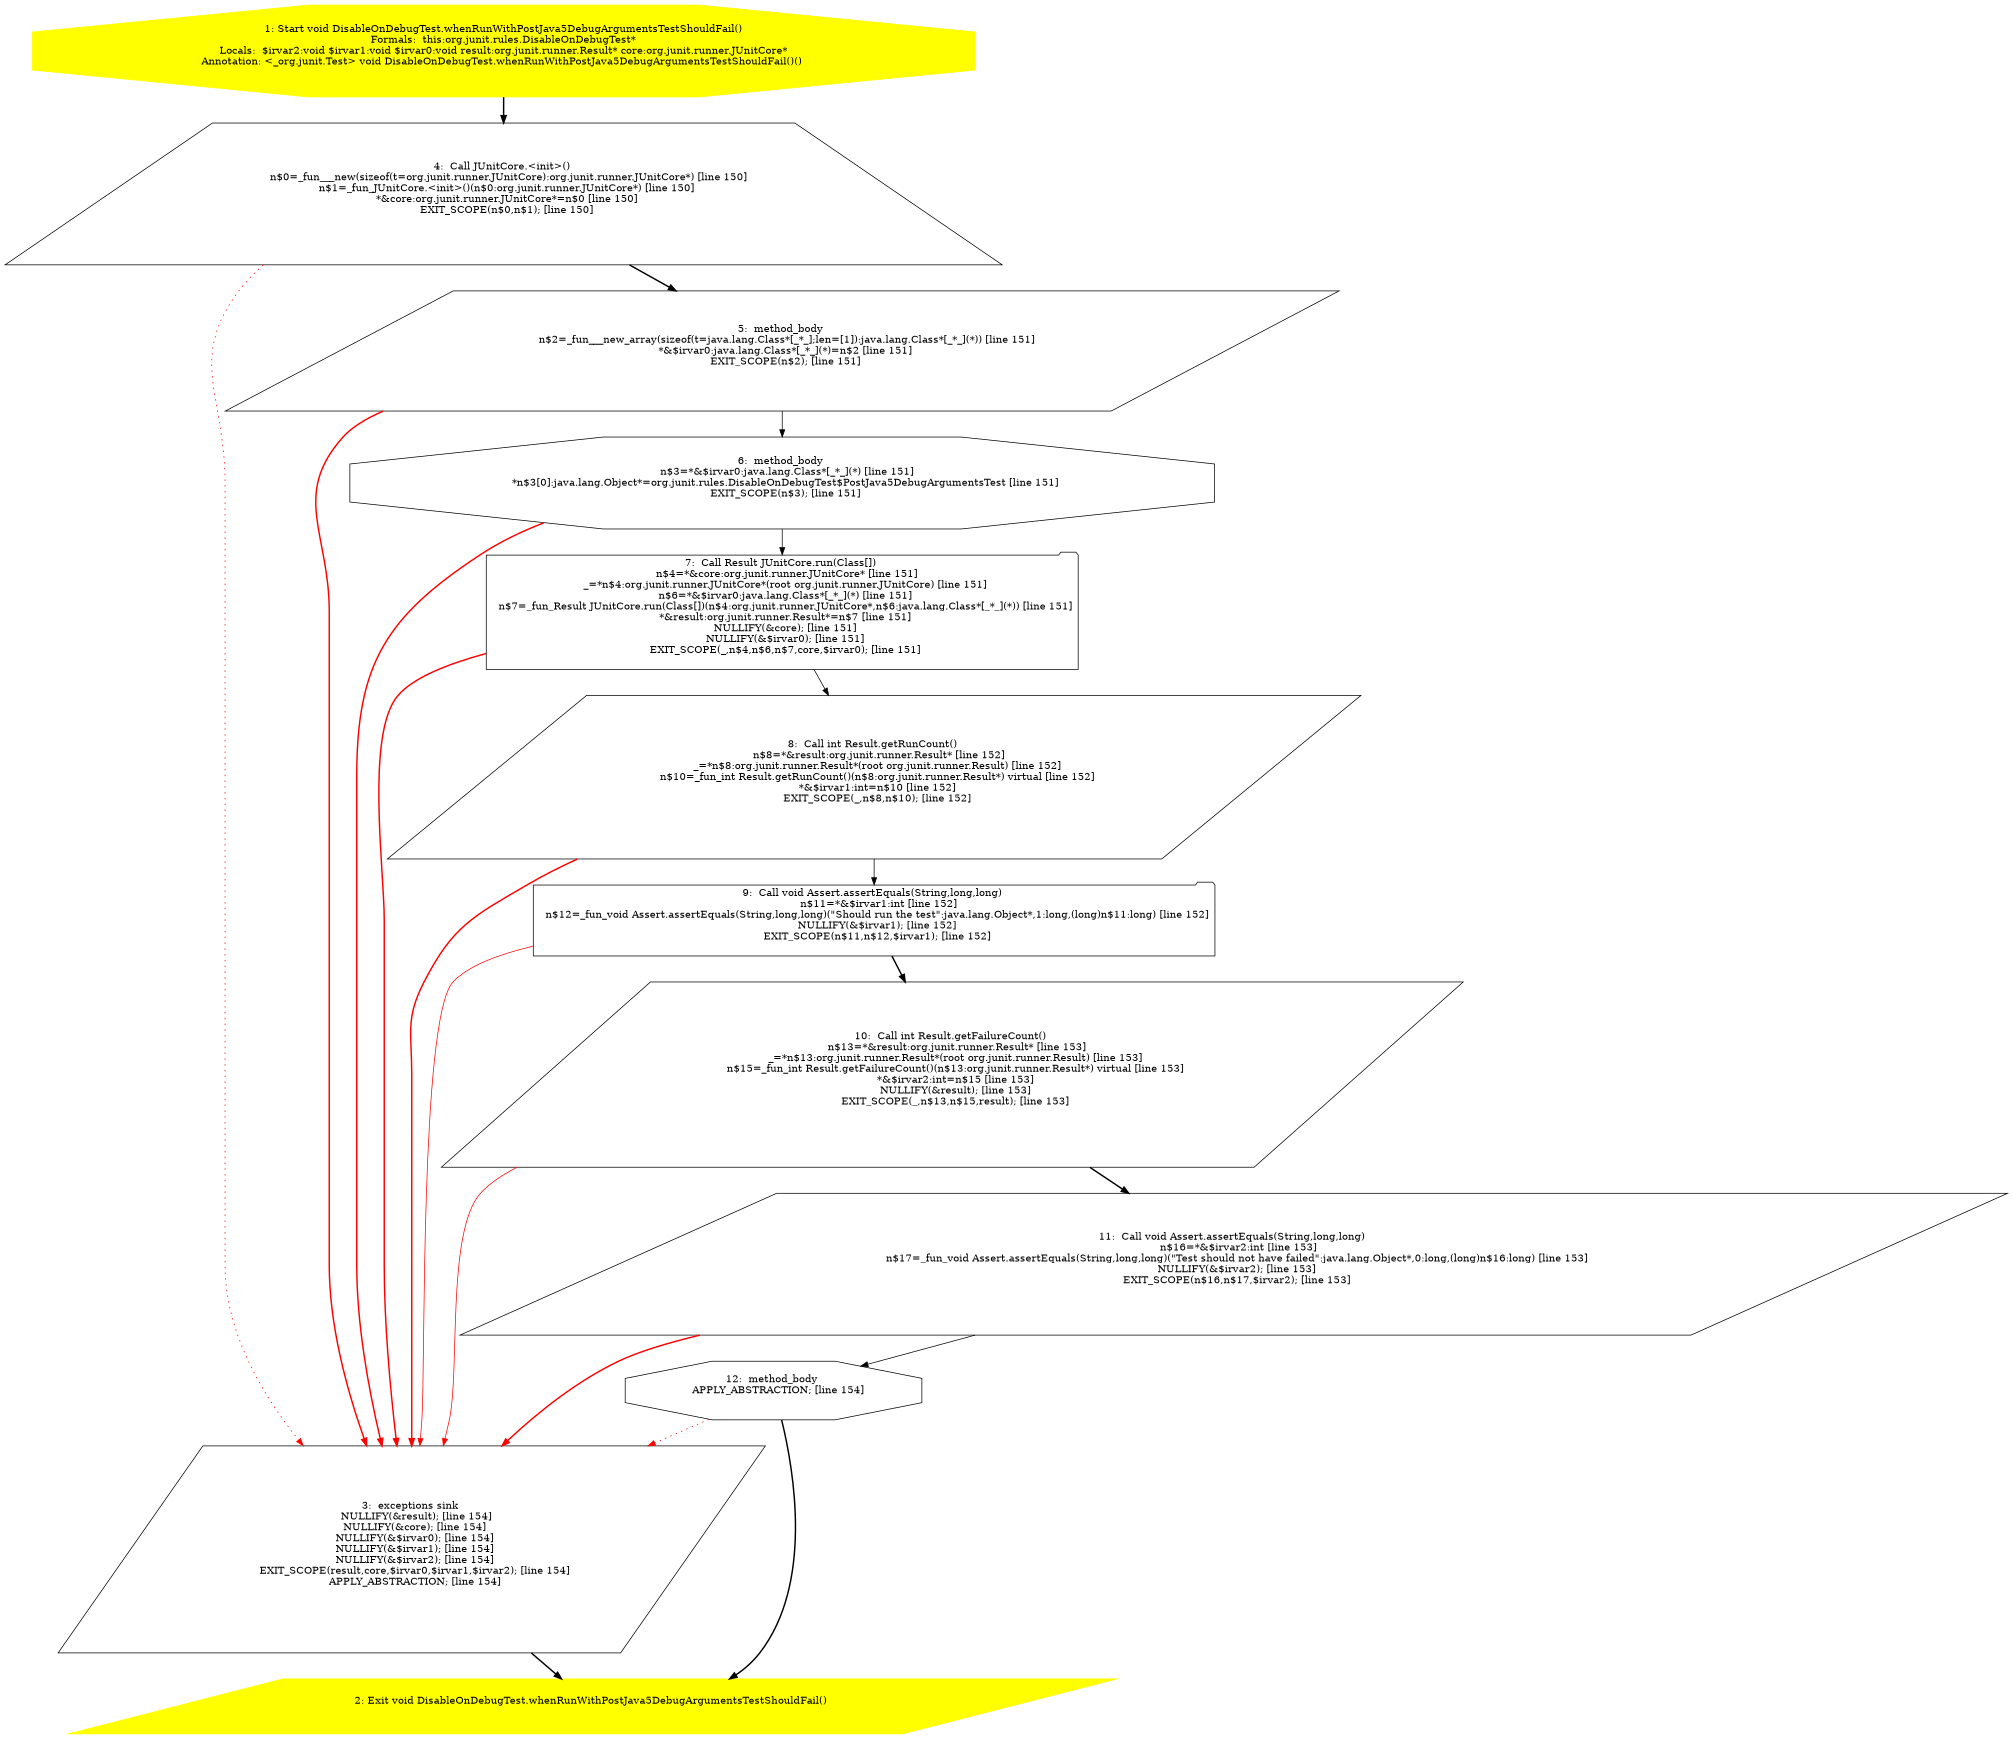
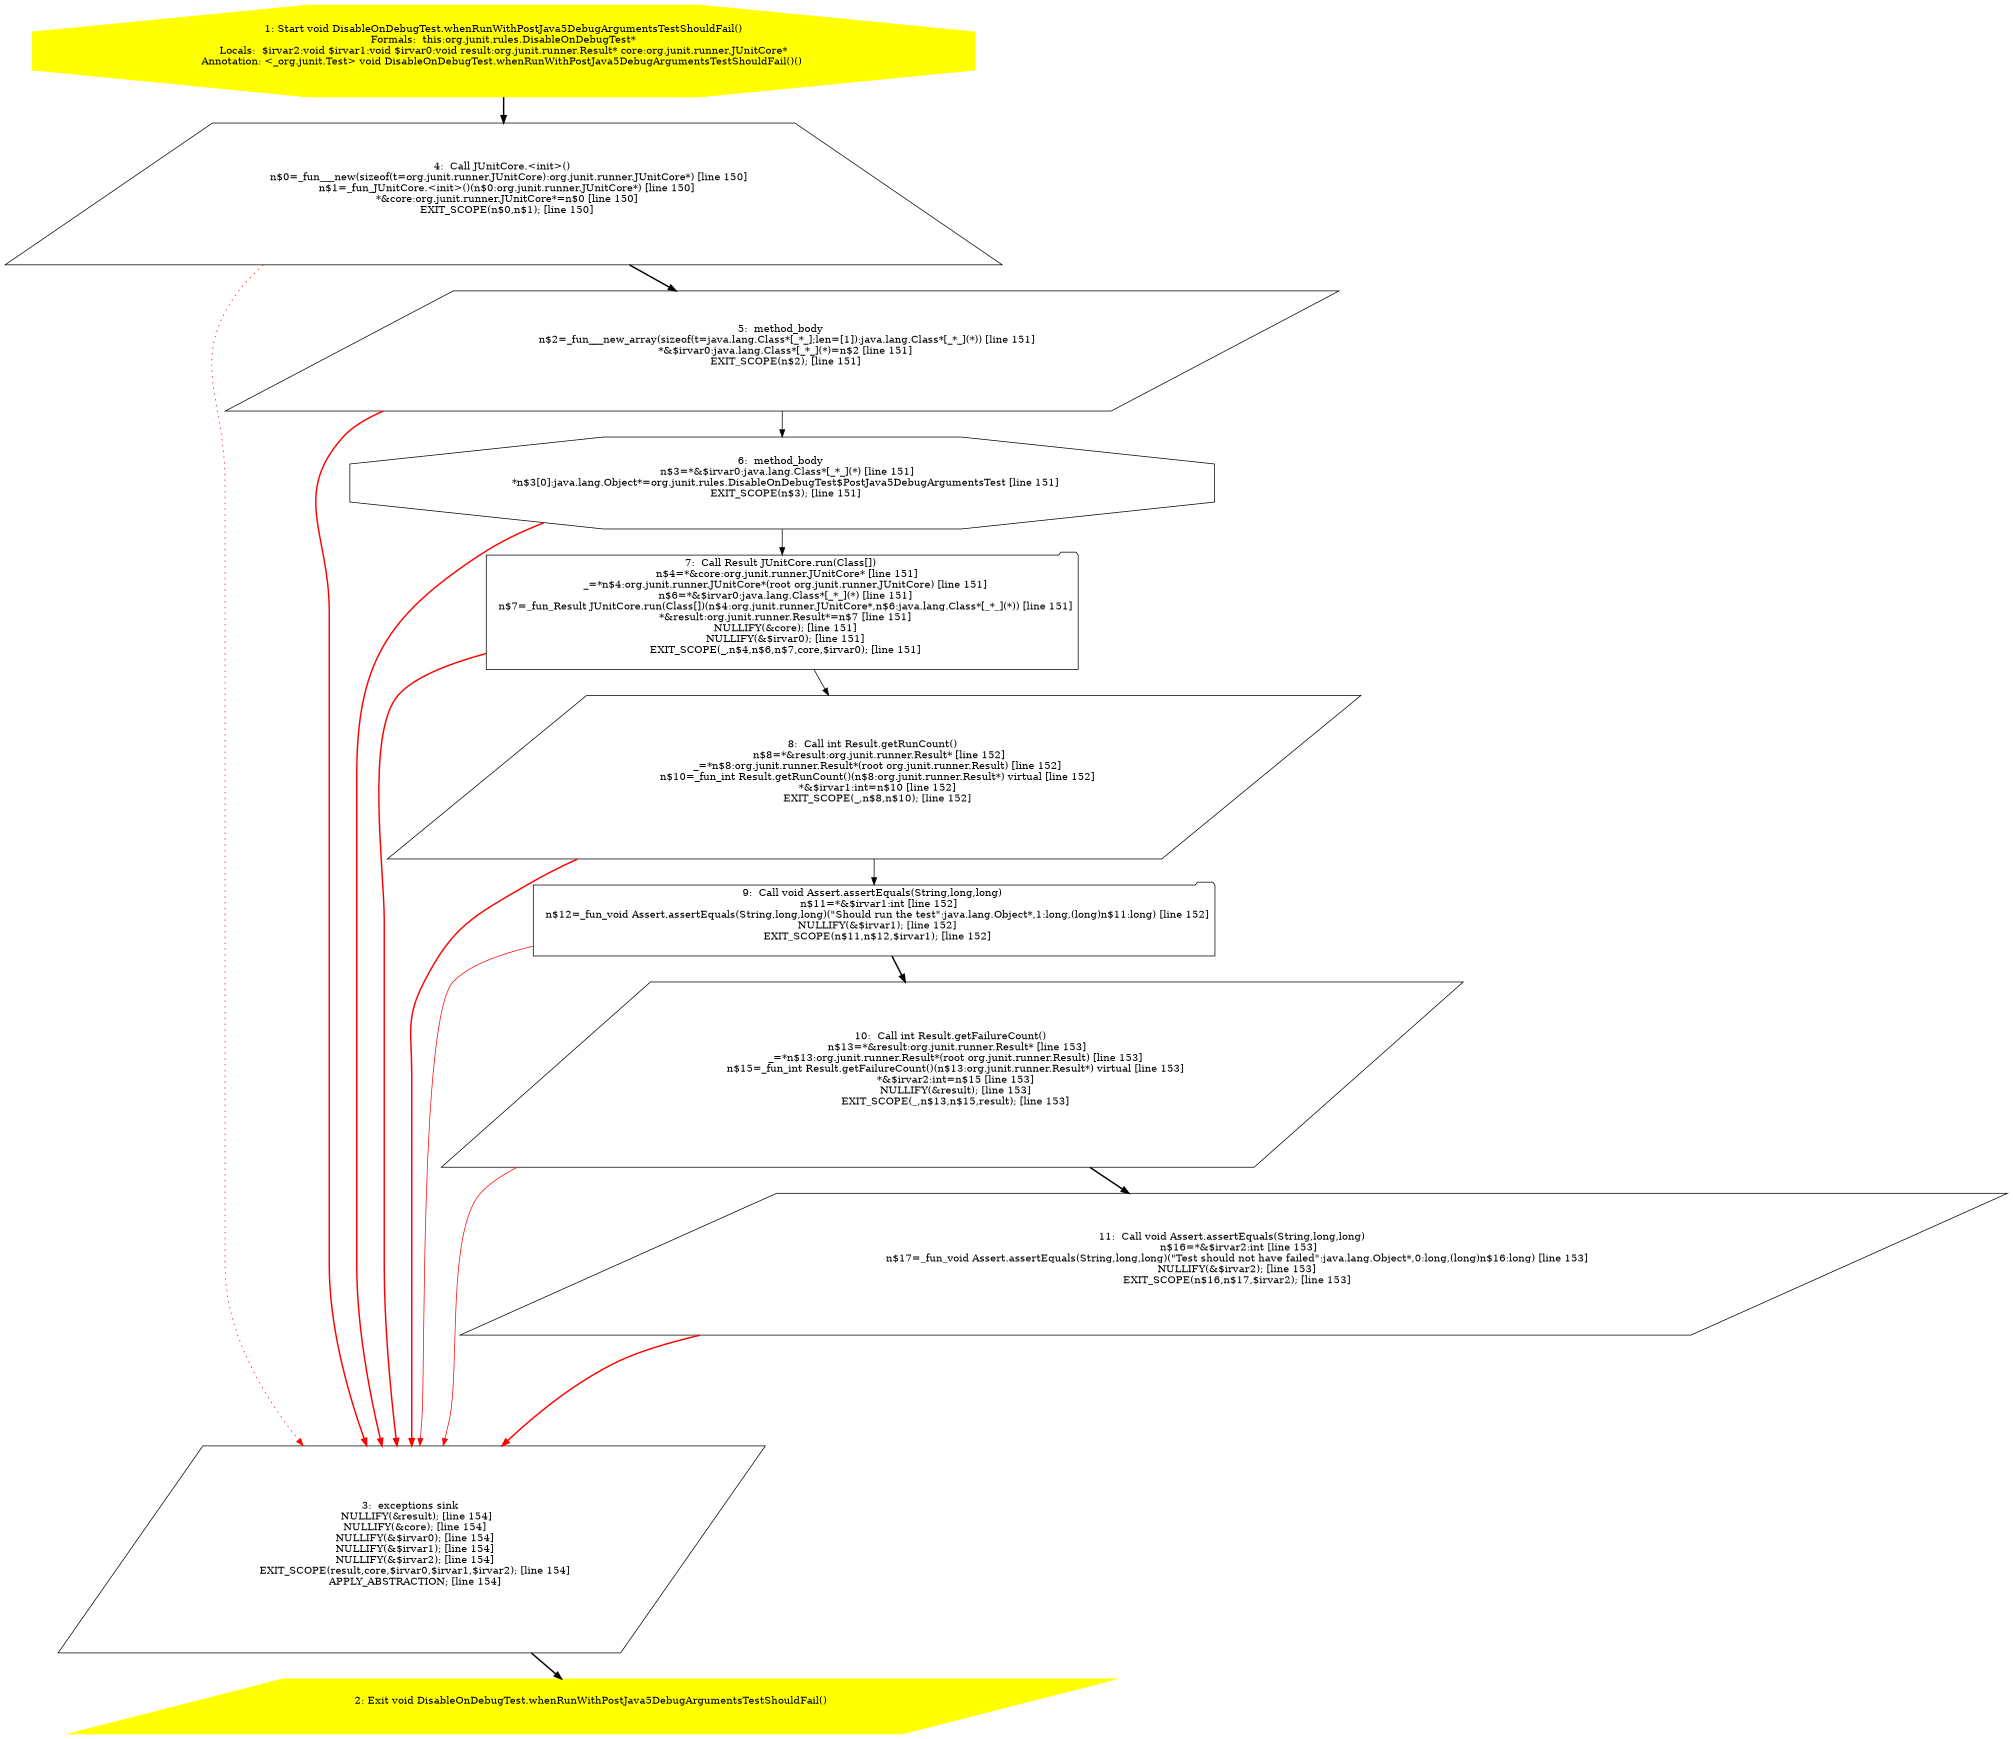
node "12:  method_body APPLY_ABSTRACTION; [line 154]": removed
